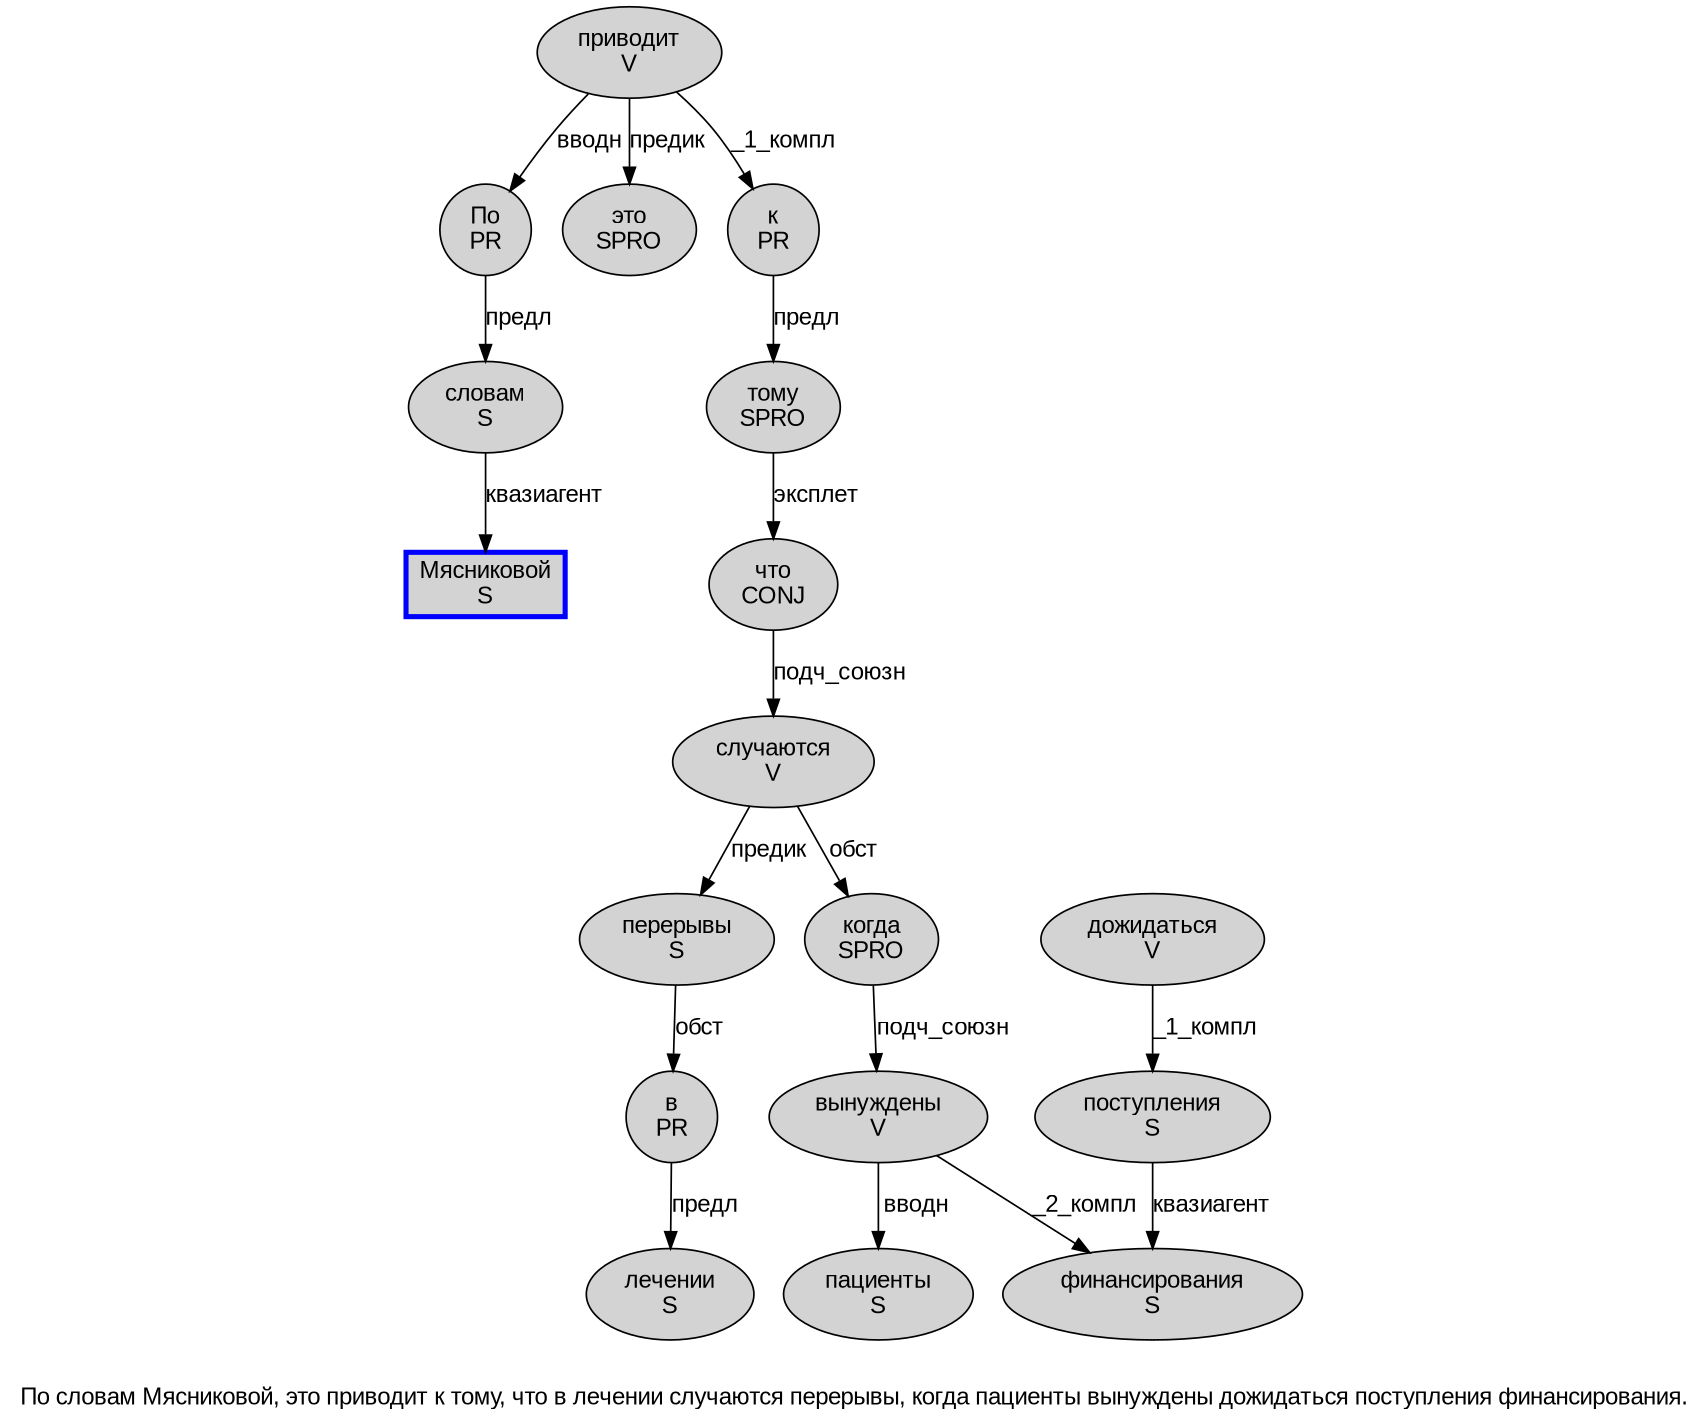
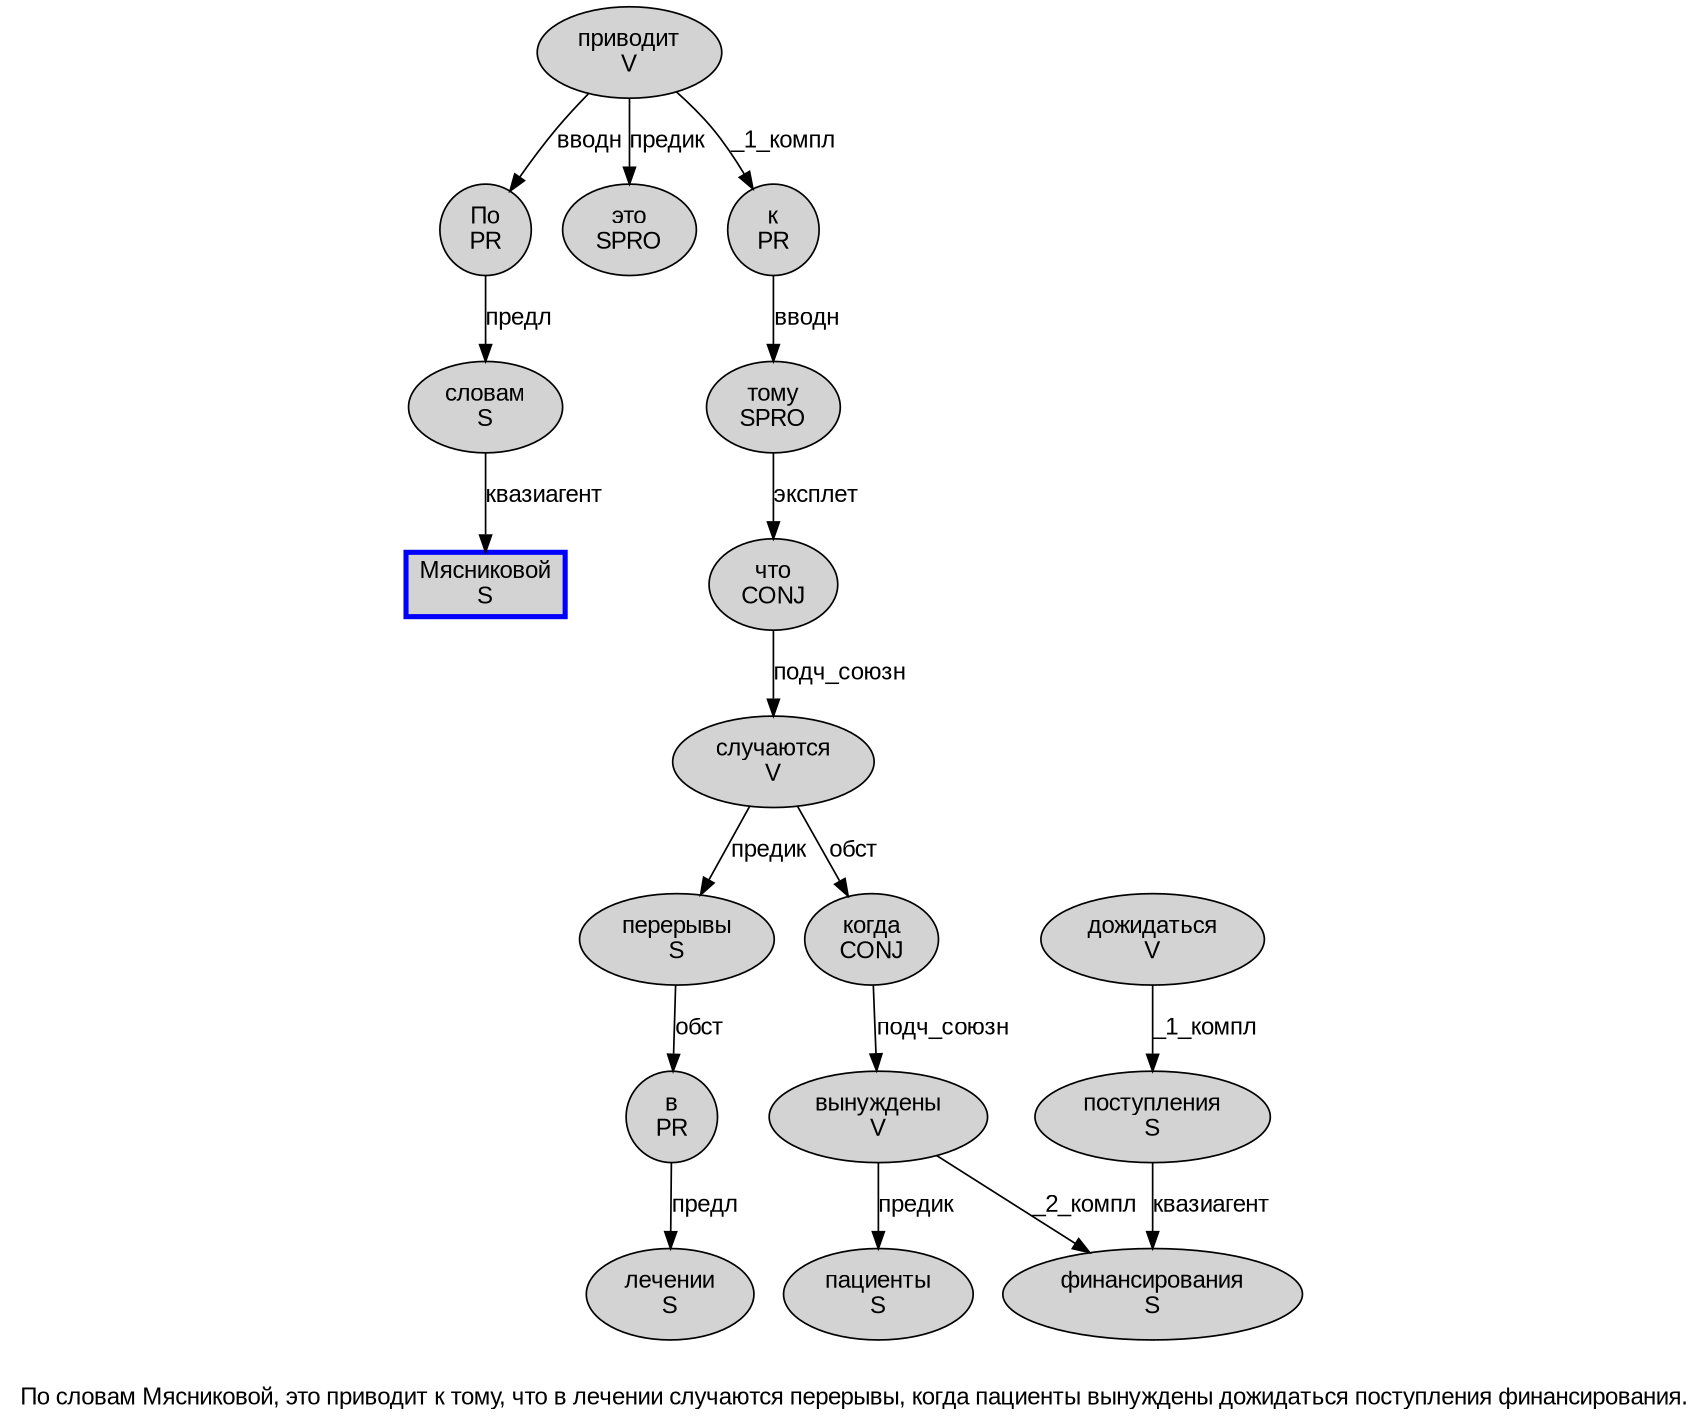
edge "к PR" -> "тому SPRO": label "предл" -> "вводн"
node "когда SPRO": label "когда SPRO" -> "когда CONJ"
edge "вынуждены V" -> "пациенты S": label "вводн" -> "предик"
